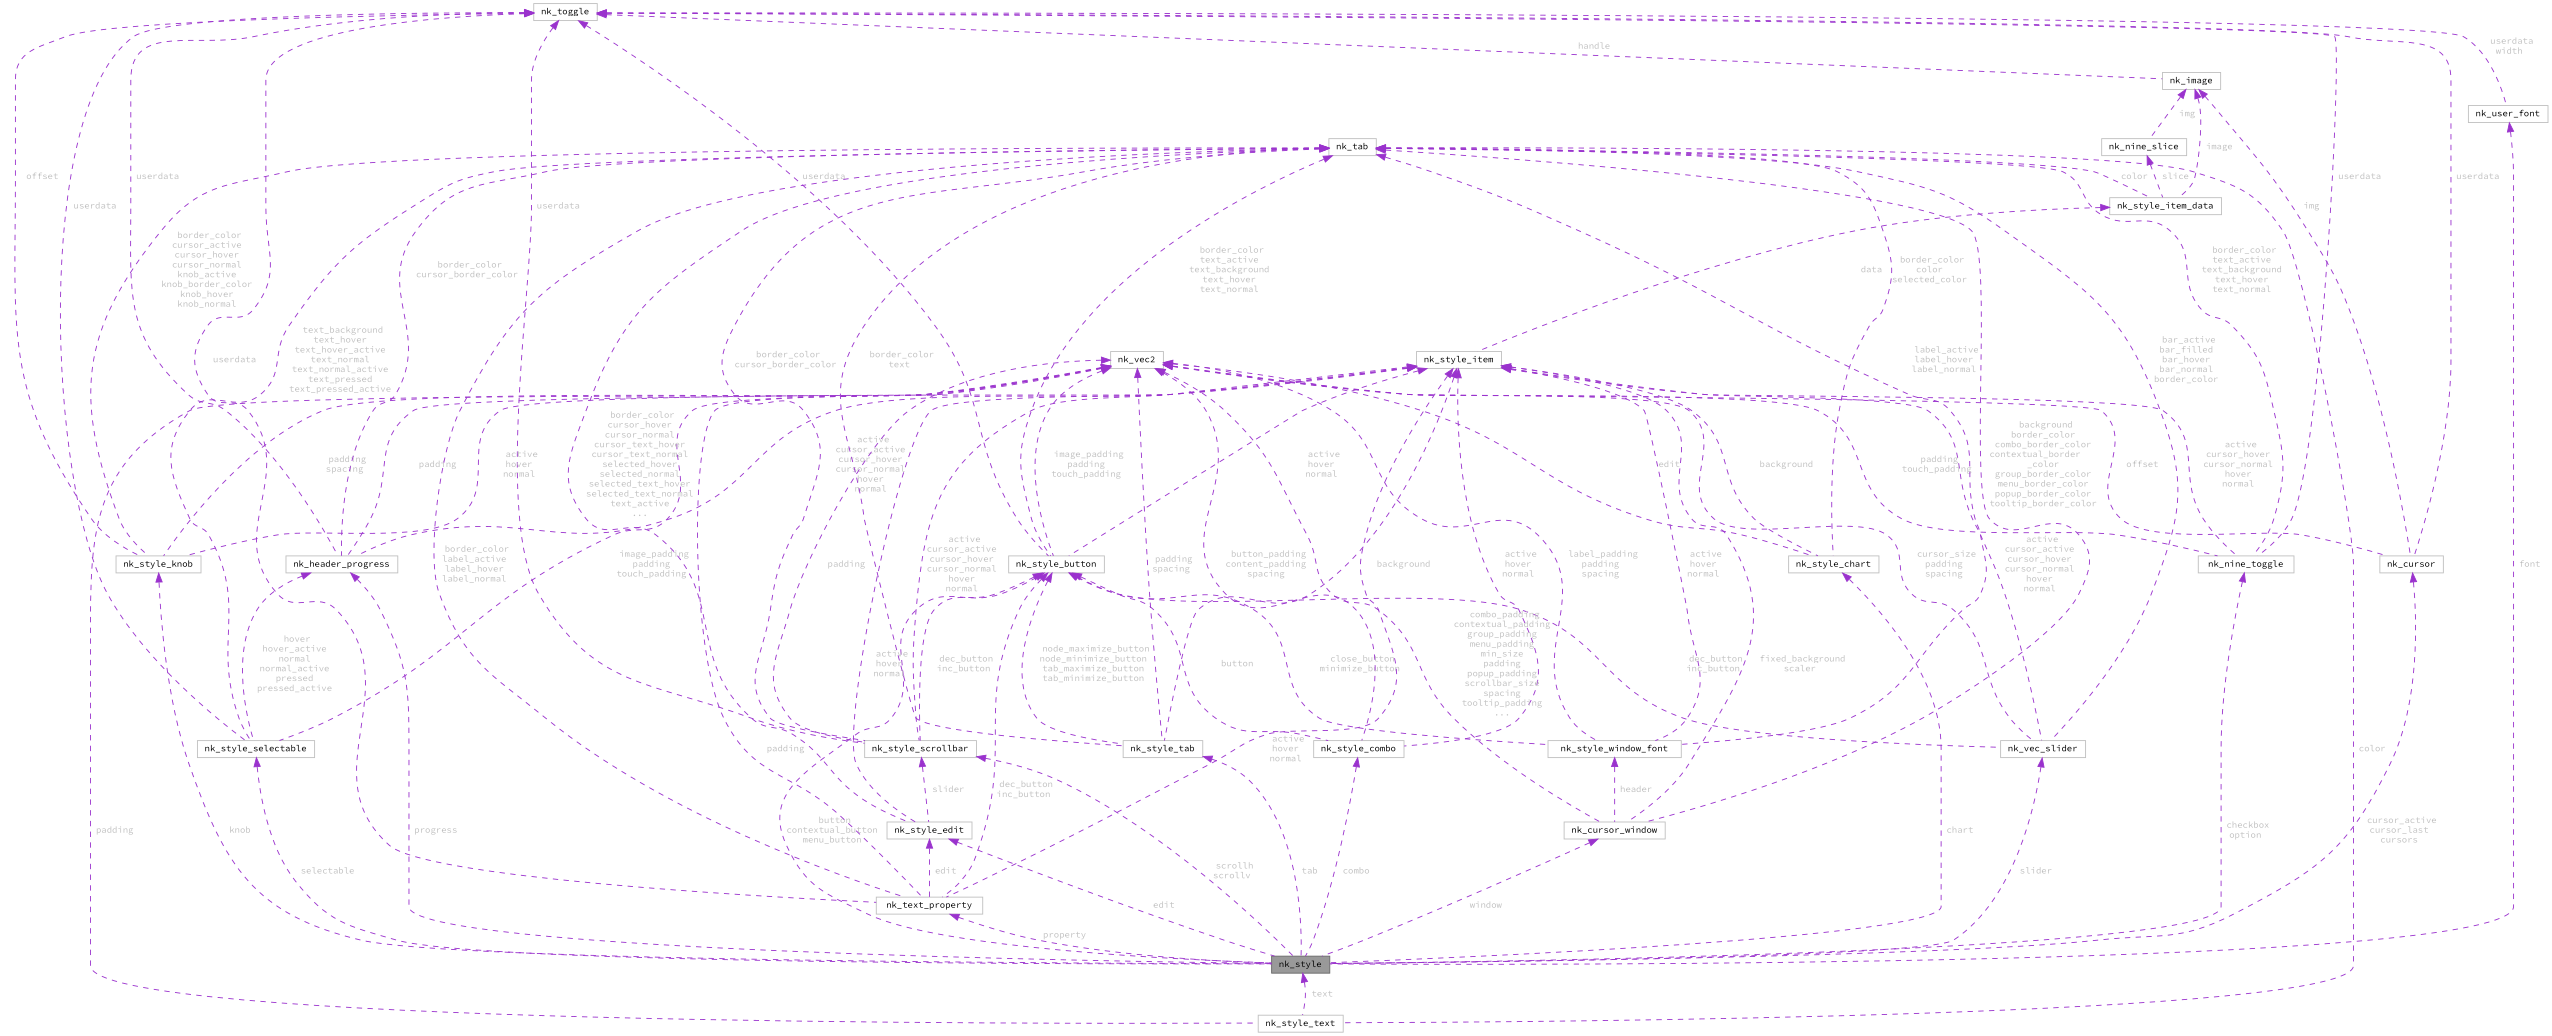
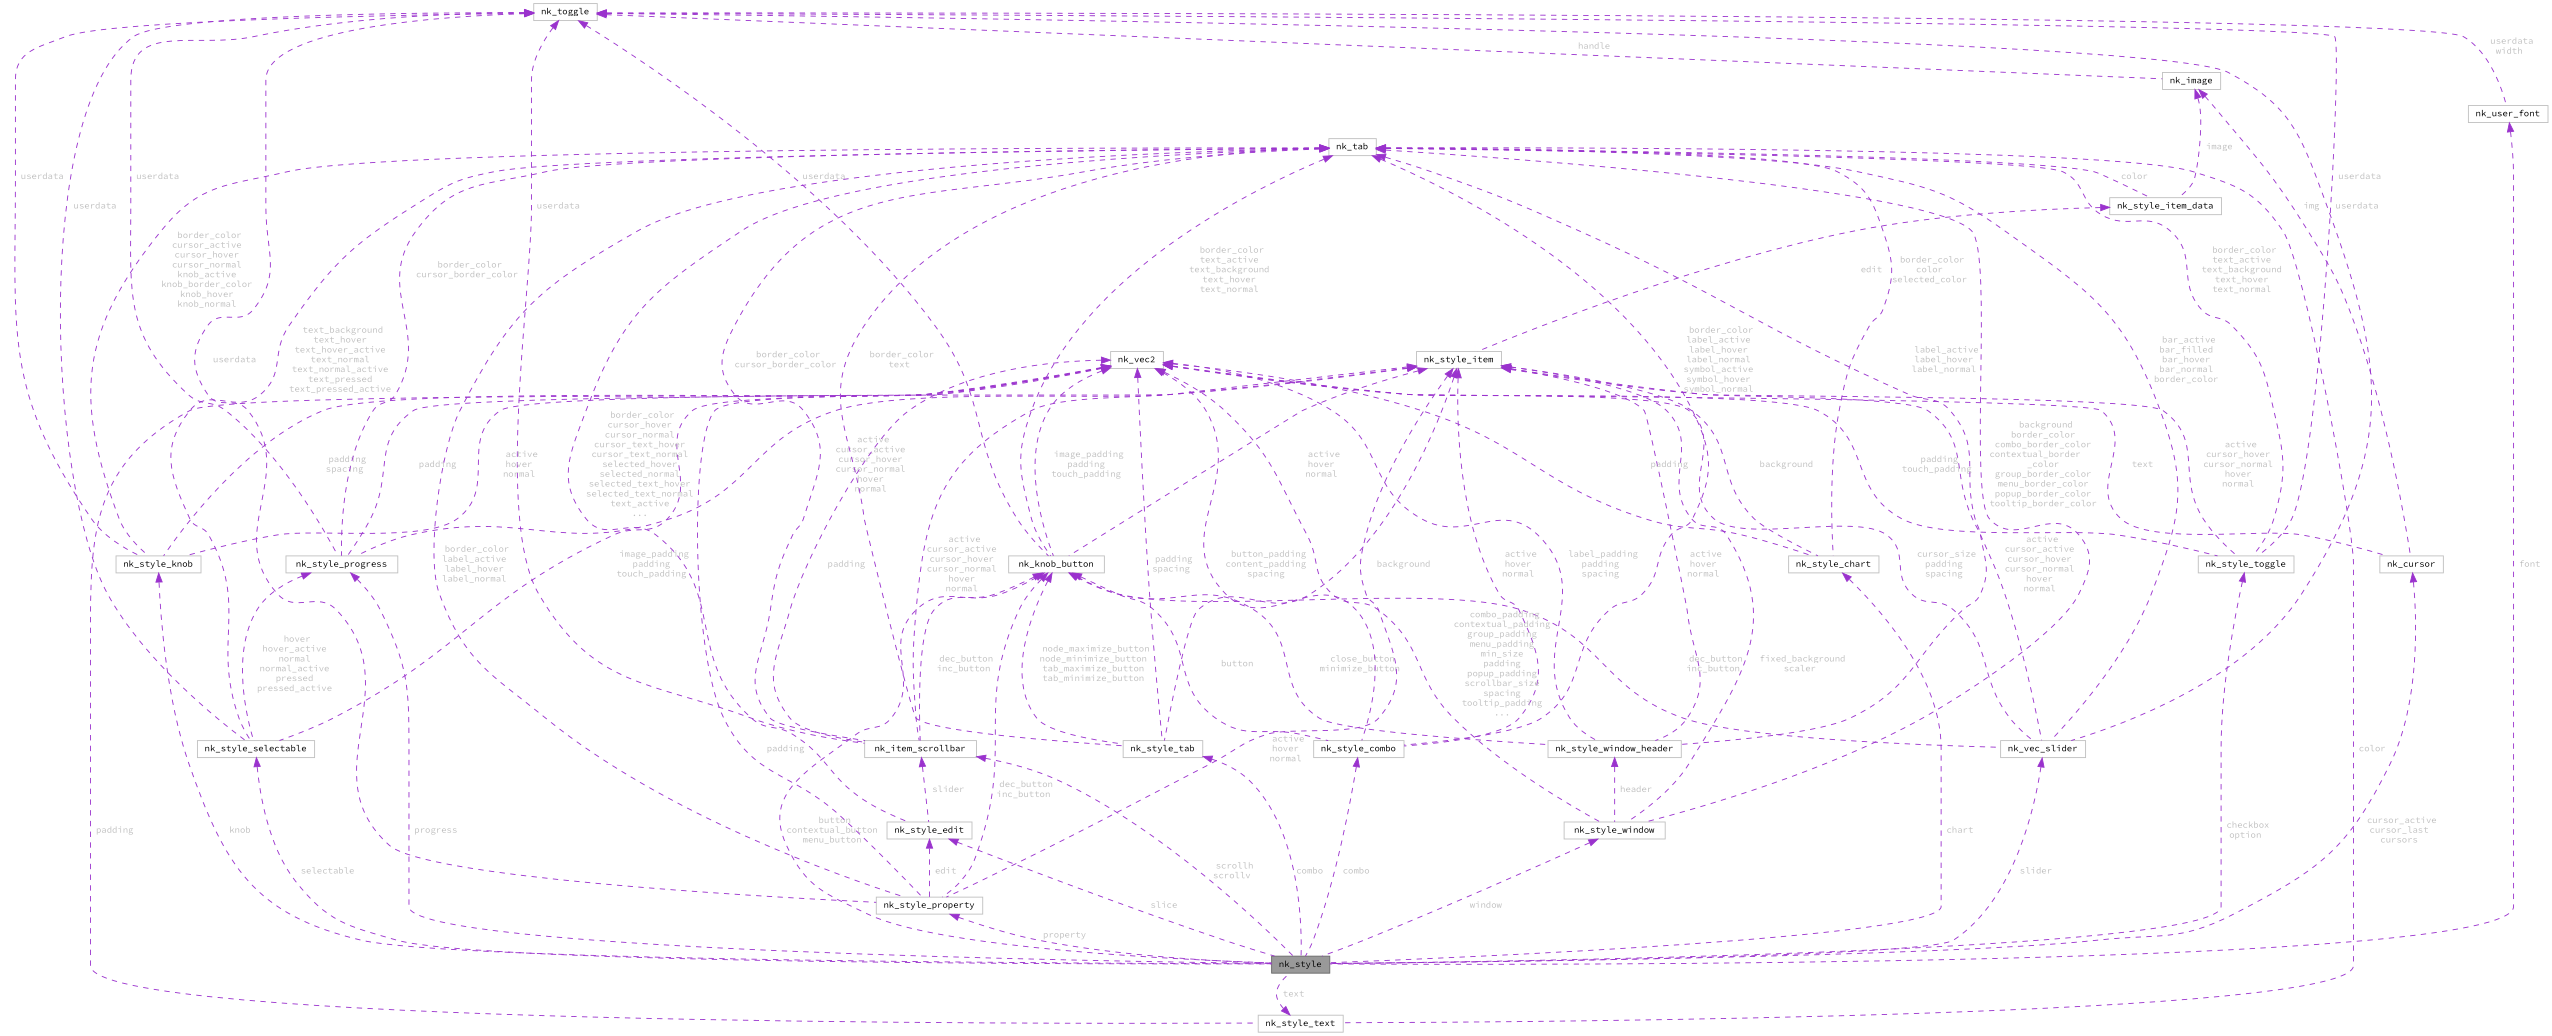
edge "nk_cursor" -> "nk_toggle": now "nk_vec_slider" -> "nk_toggle"
node "nk_nine_slice": removed
edge "nk_style_knob" -> "nk_toggle": label " offset" -> " userdata"
edge "nk_style_item" -> "nk_style_item_data": label " data" -> " edit"
edge "nk_style_edit" -> "nk_style_item": removed, label "active hover normal"
edge "nk_style_combo" -> "nk_tab": added, label "border_color label_active label_hover label_normal symbol_active symbol_hover symbol_normal"
edge "nk_style_chart" -> "nk_vec2": label " edit" -> " padding"
edge "nk_cursor" -> "nk_vec2": label " offset" -> " text"
node "nk_header_progress": label "nk_header_progress" -> "nk_style_progress"
node "nk_style_button": label "nk_style_button" -> "nk_knob_button"
node "nk_nine_toggle": label "nk_nine_toggle" -> "nk_style_toggle"
node "nk_style_scrollbar": label "nk_style_scrollbar" -> "nk_item_scrollbar"
node "nk_style_window_font": label "nk_style_window_font" -> "nk_style_window_header"
node "nk_cursor_window": label "nk_cursor_window" -> "nk_style_window"
edge "nk_style" -> "nk_style_tab": label " tab" -> " combo"
node "nk_text_property": label "nk_text_property" -> "nk_style_property"
edge "nk_style" -> "nk_style_edit": label " edit" -> " slice"
edge "nk_style_text" -> "nk_style": reversed
